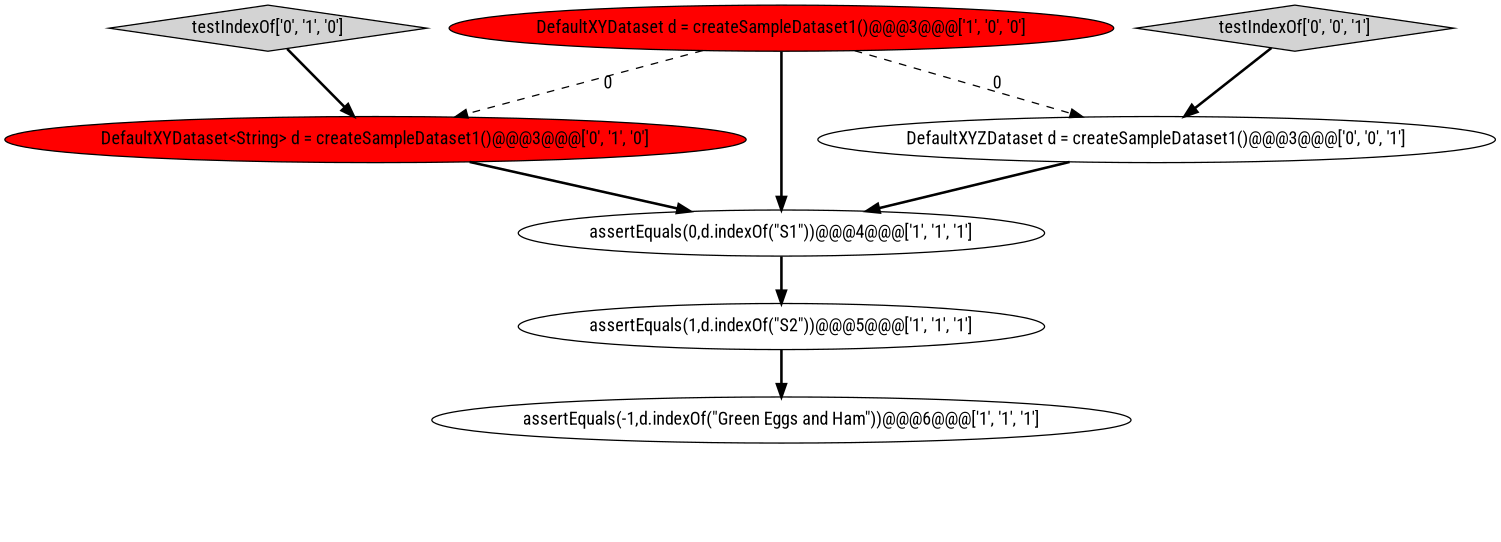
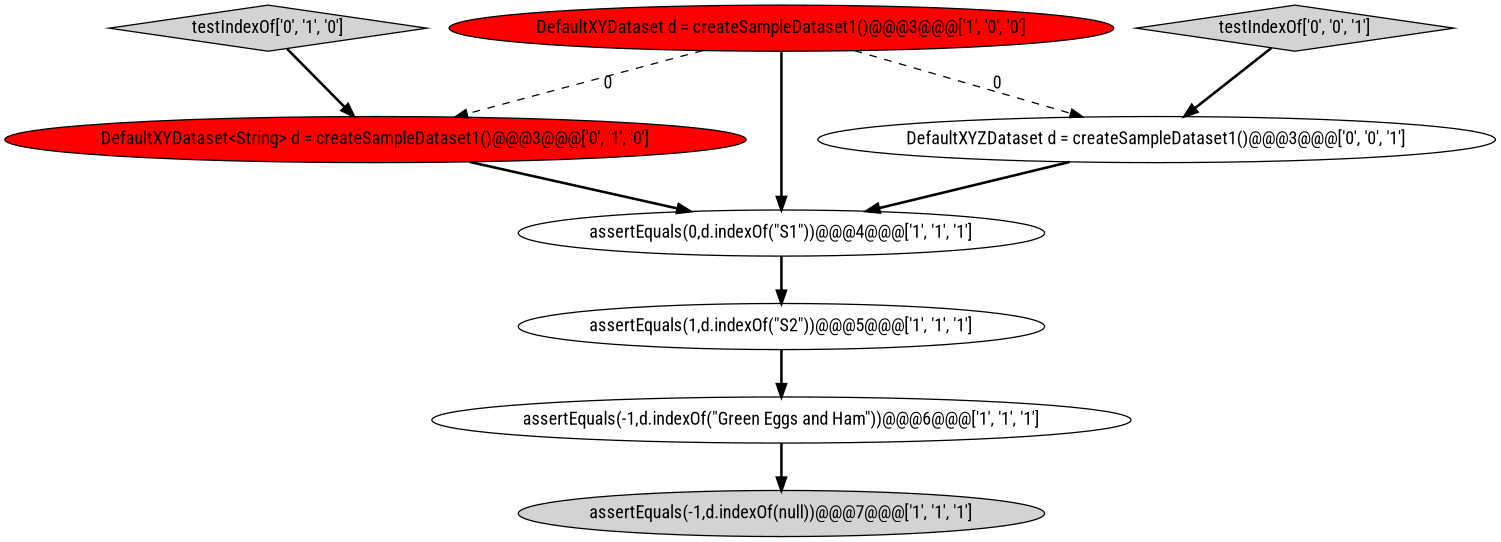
node "assertEquals(-1,d.indexOf(null))@@@7@@@['1', '1', '1']": added
